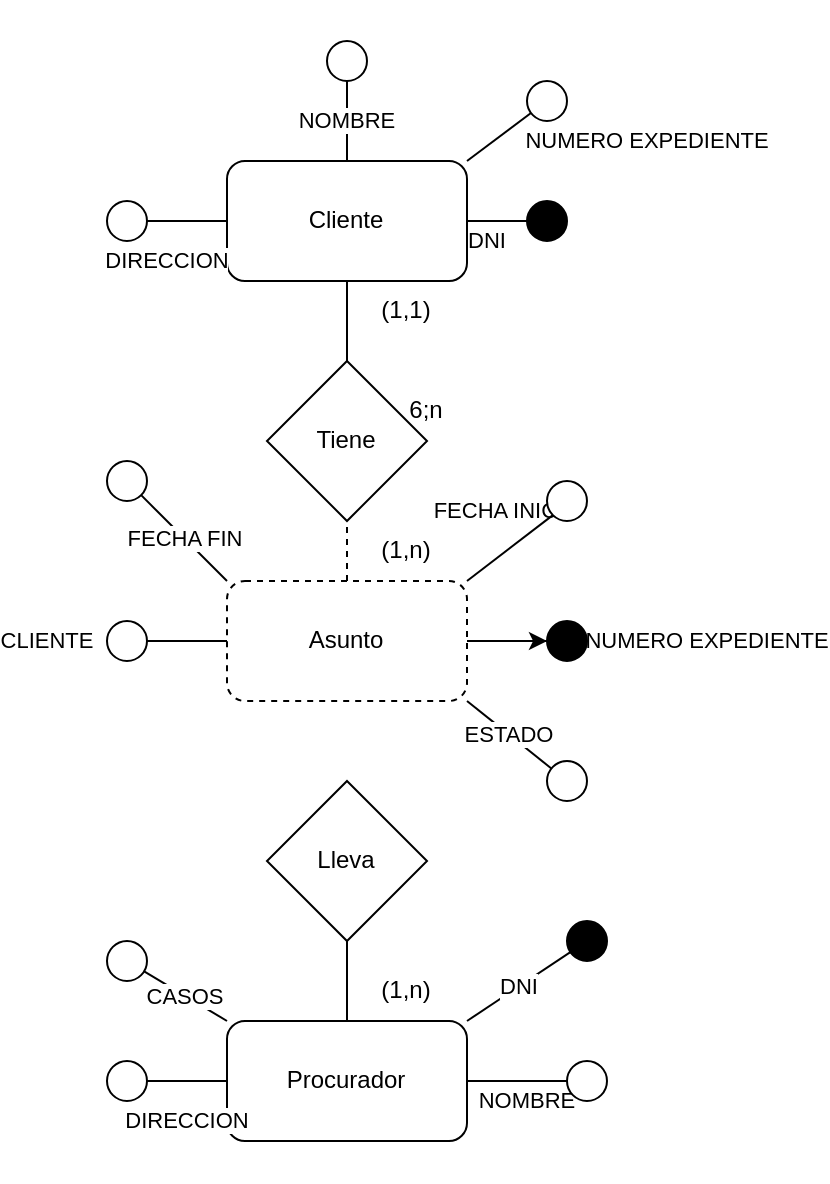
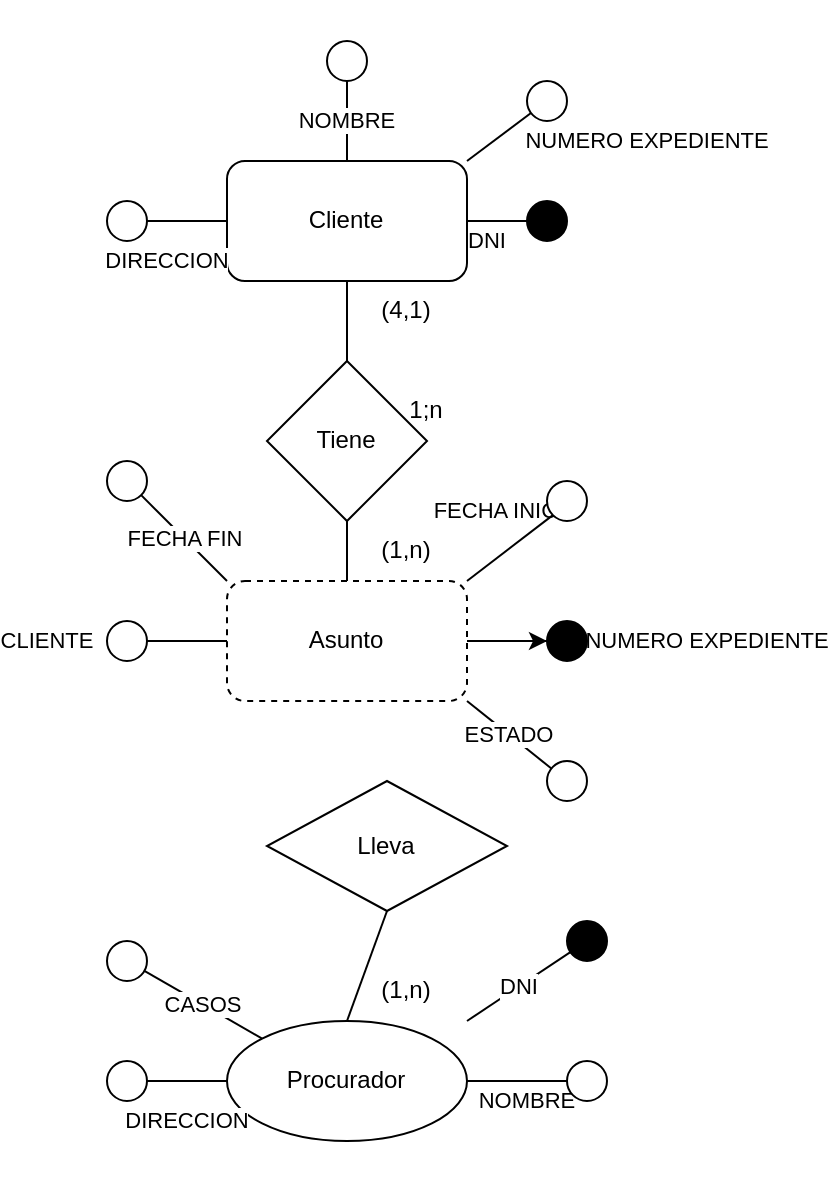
node "(1,1)": label "(1,1)" -> "(4,1)"
node "6;n": label "6;n" -> "1;n"
edge "Tiene" -- "Asunto": style dashed -> solid
node "Lleva": size 160x160 -> 240x130
node "Procurador": shape rounded rectangle -> ellipse
